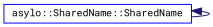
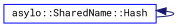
node "asylo::SharedName::SharedName": label "asylo::SharedName::SharedName" -> "asylo::SharedName::Hash"
